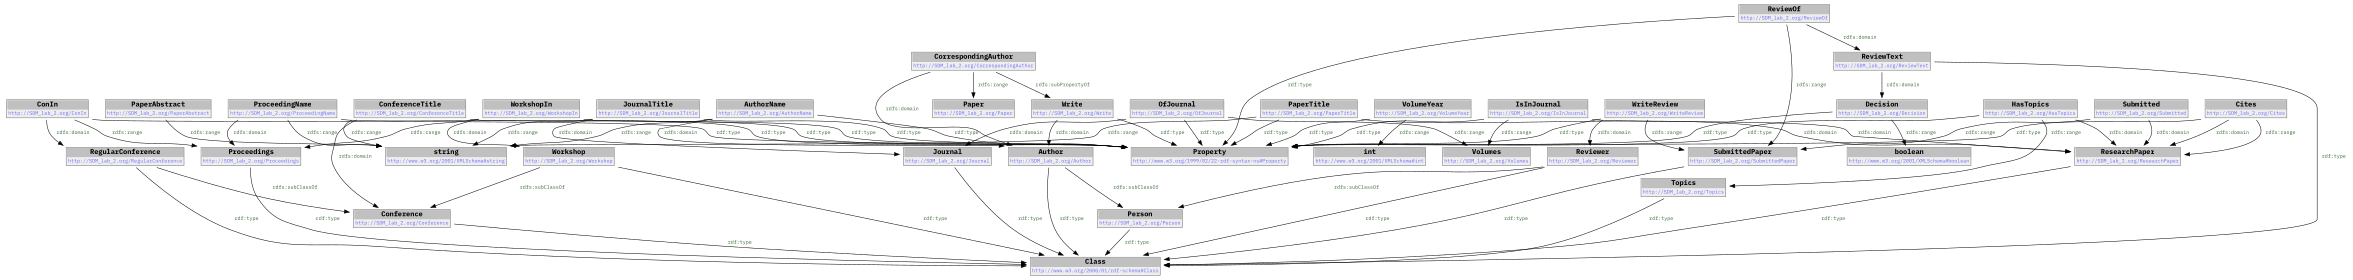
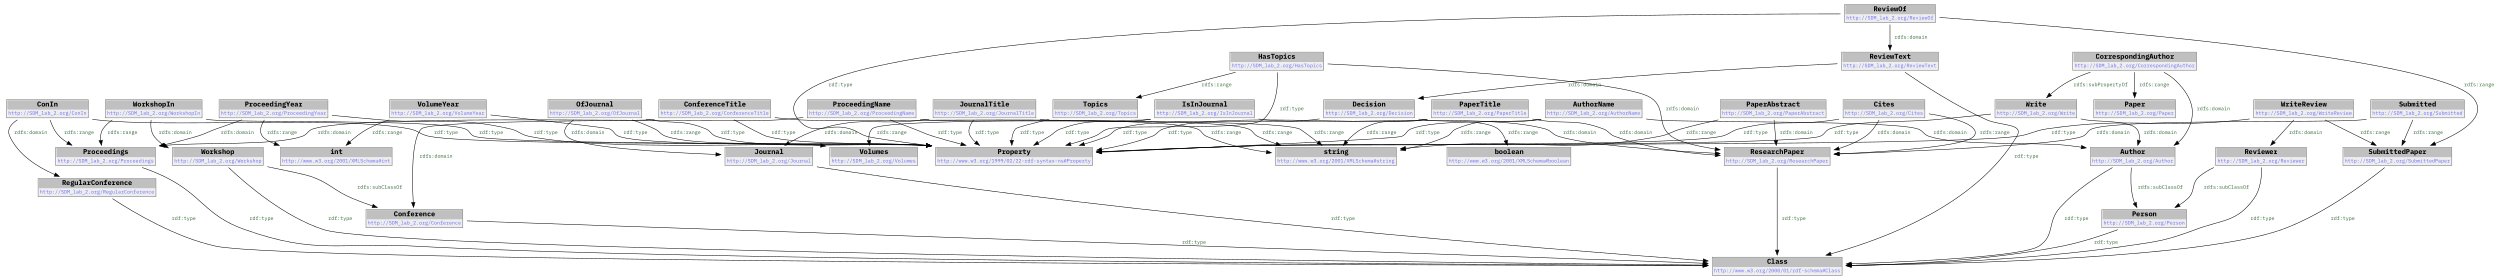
node "ProceedingYear": added
edge "PaperAbstract" -> "ResearchPaper": added, label "rdfs:domain"
edge "RegularConference" -> "Conference": removed, label "rdfs:subClassOf"
edge "Topics" -> "Class": now "Topics" -> "Property"
